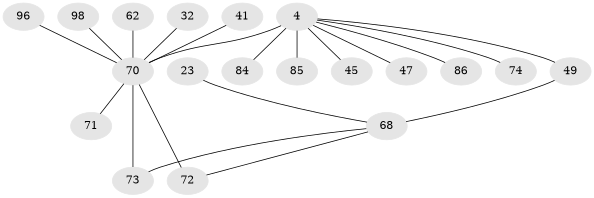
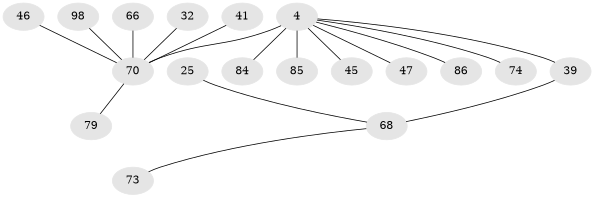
node "96": label "96" -> "46"
node "62": label "62" -> "66"
node "23": label "23" -> "25"
node "49": label "49" -> "39"
node "71": label "71" -> "79"
edge "70" -- "73": removed
node "72": removed
